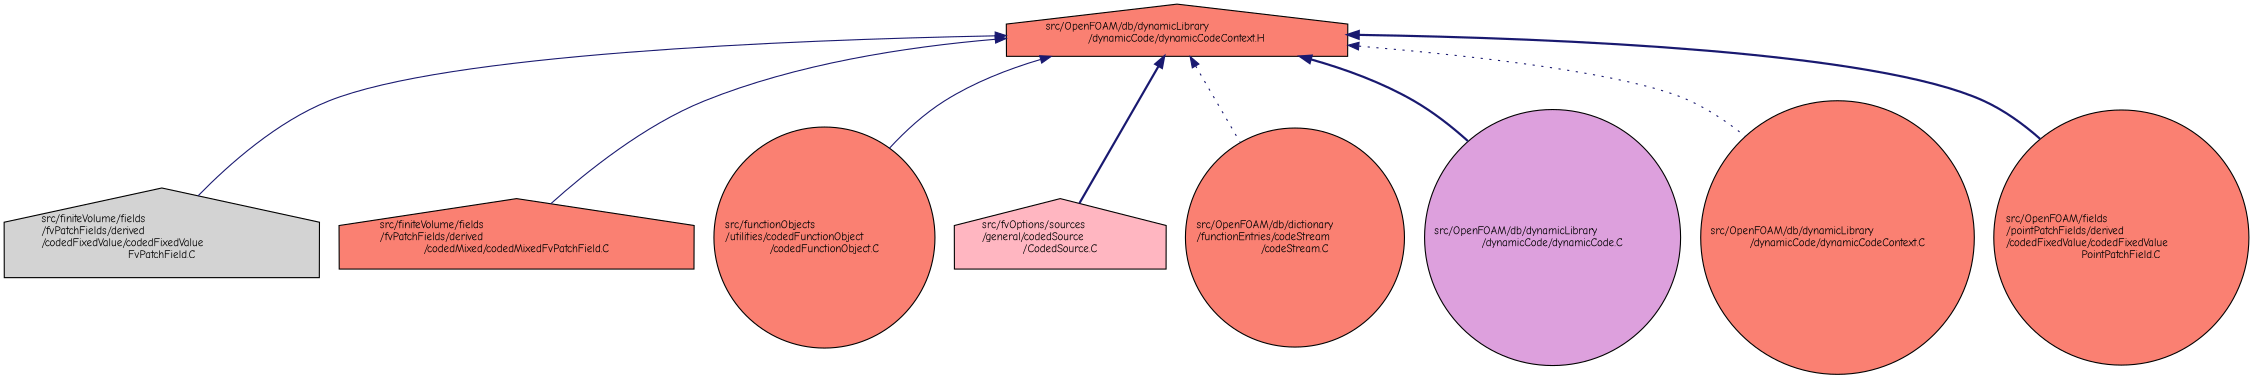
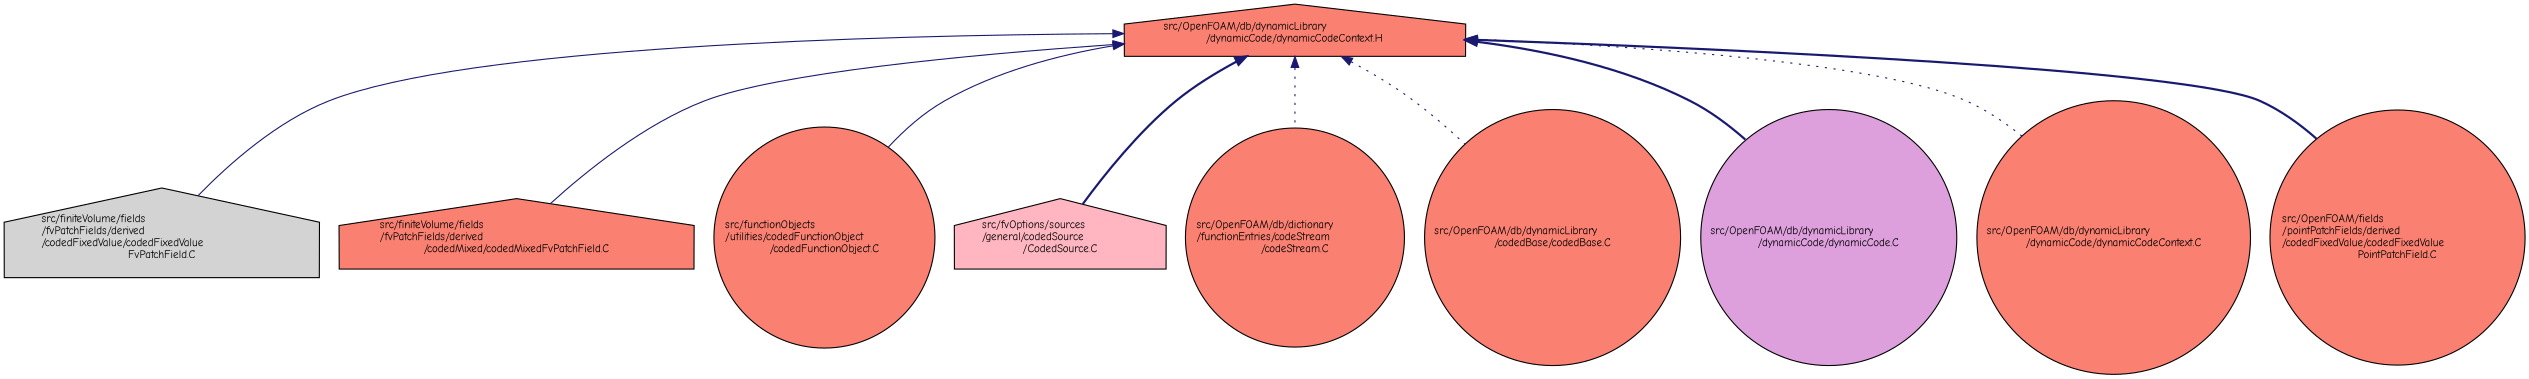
node "src/OpenFOAM/db/dynamicLibrary /codedBase/codedBase.C": added
